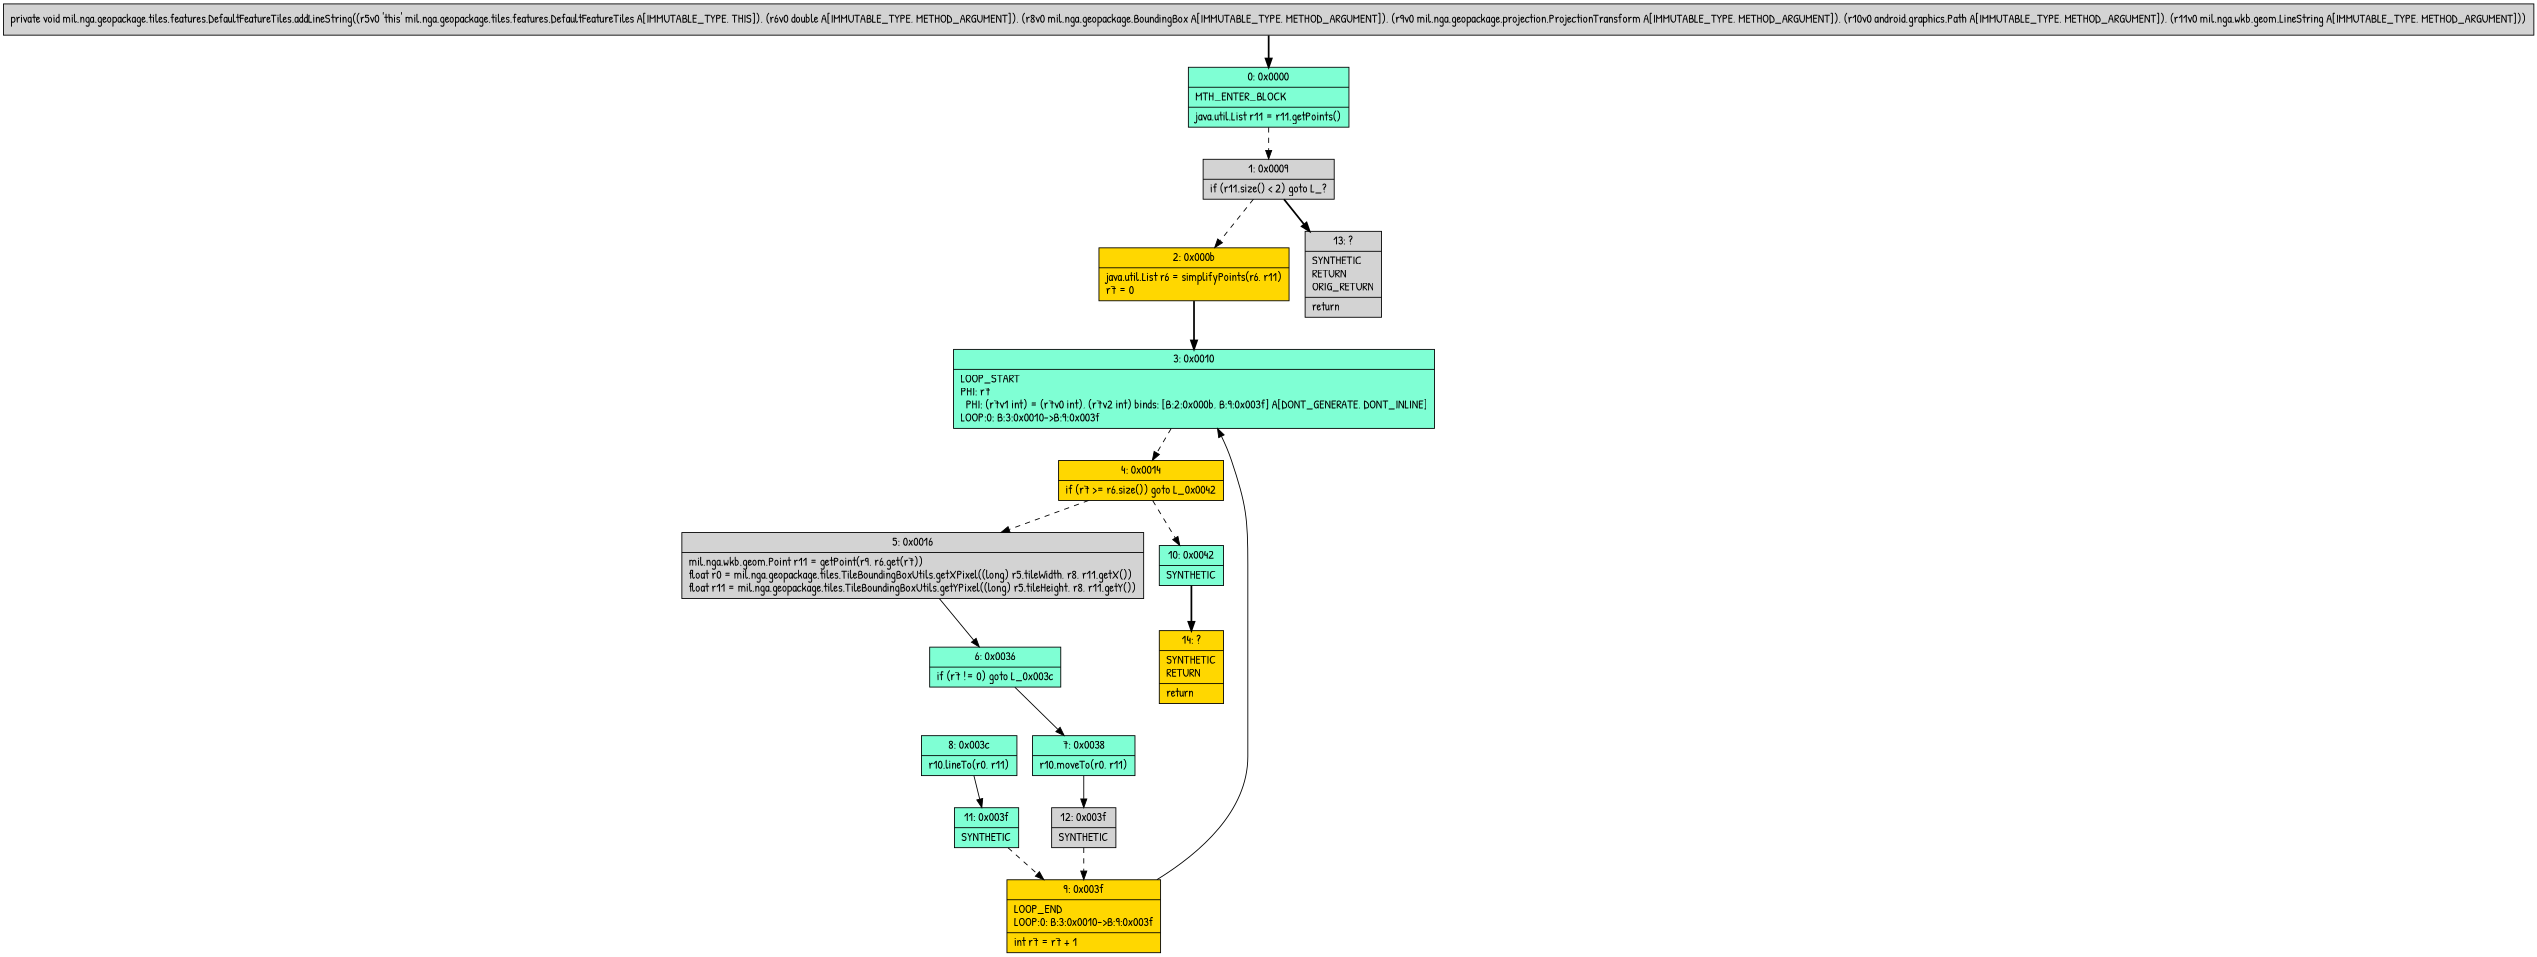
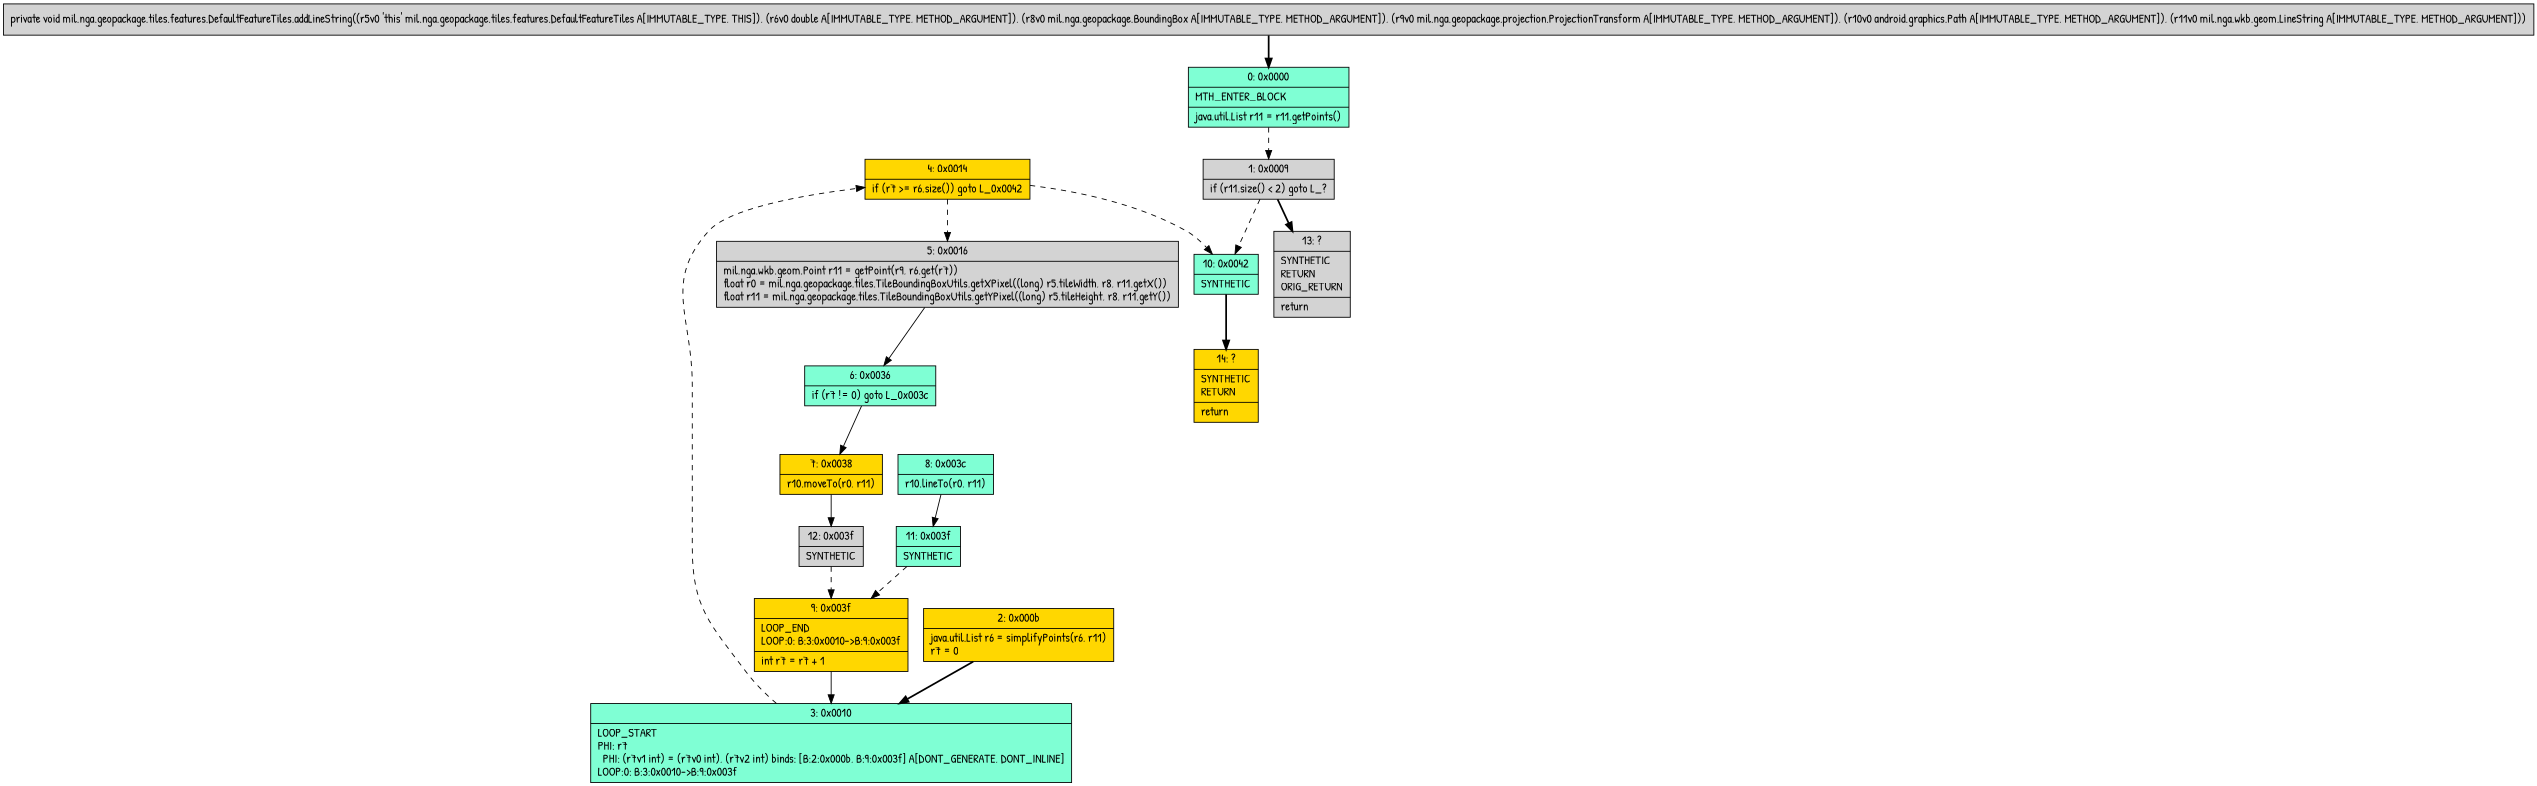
edge "1: 0x0009" -> "2: 0x000b": now "1: 0x0009" -> "10: 0x0042"
node "7: 0x0038": fillcolor aquamarine -> gold
